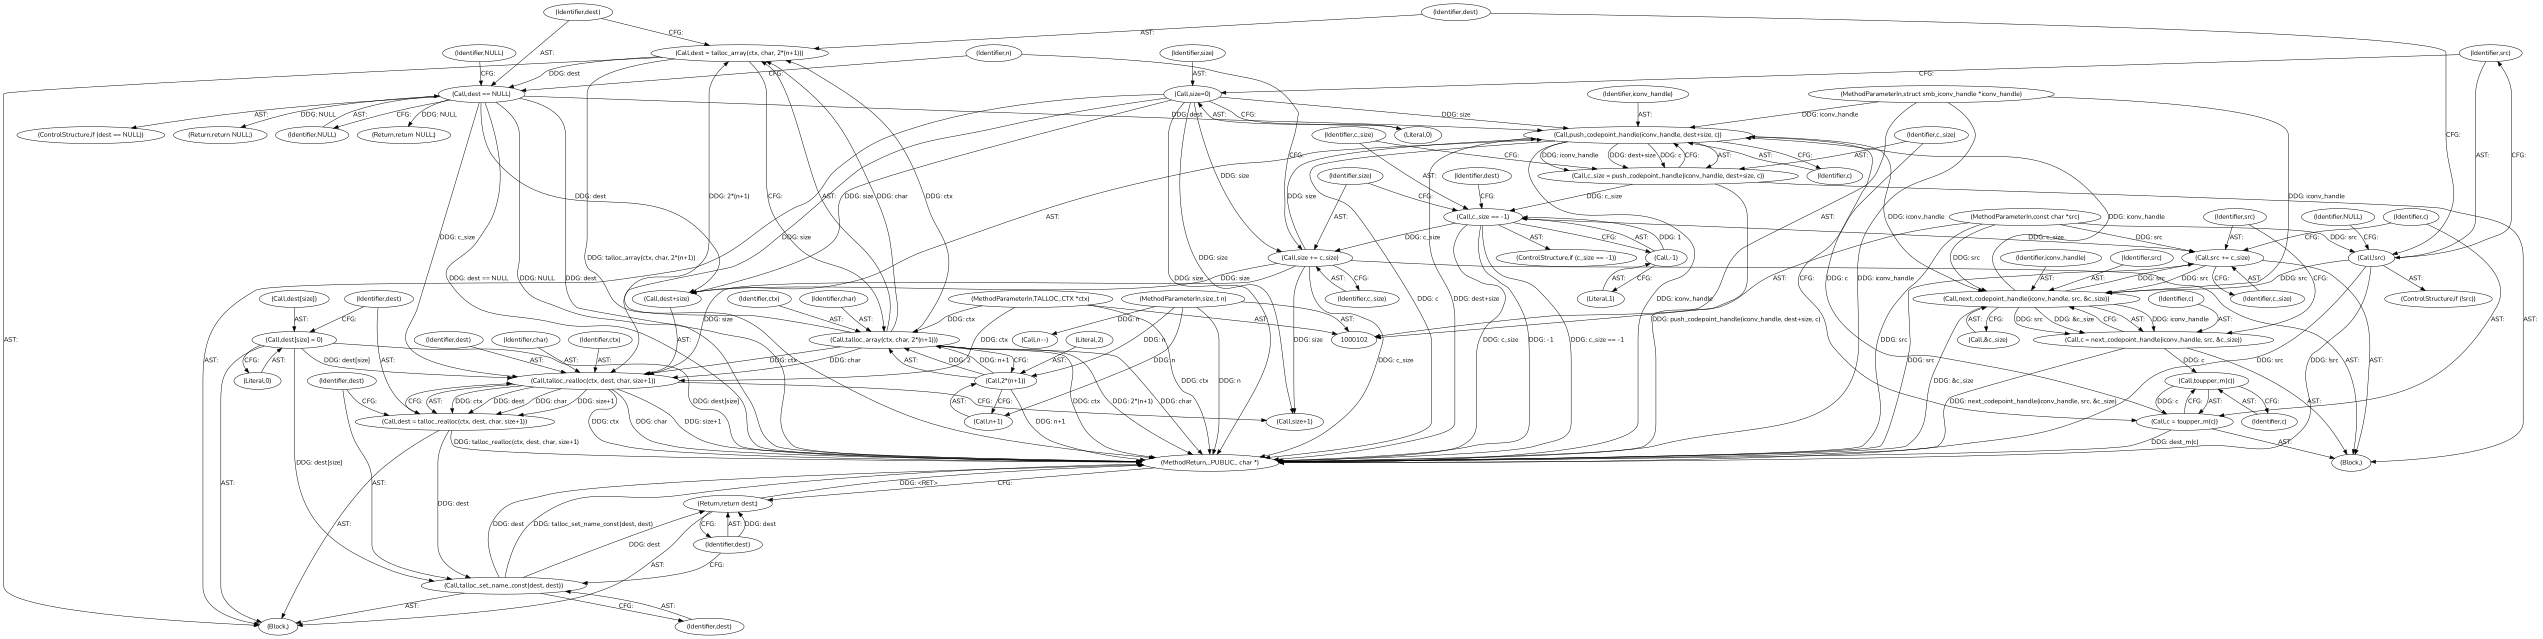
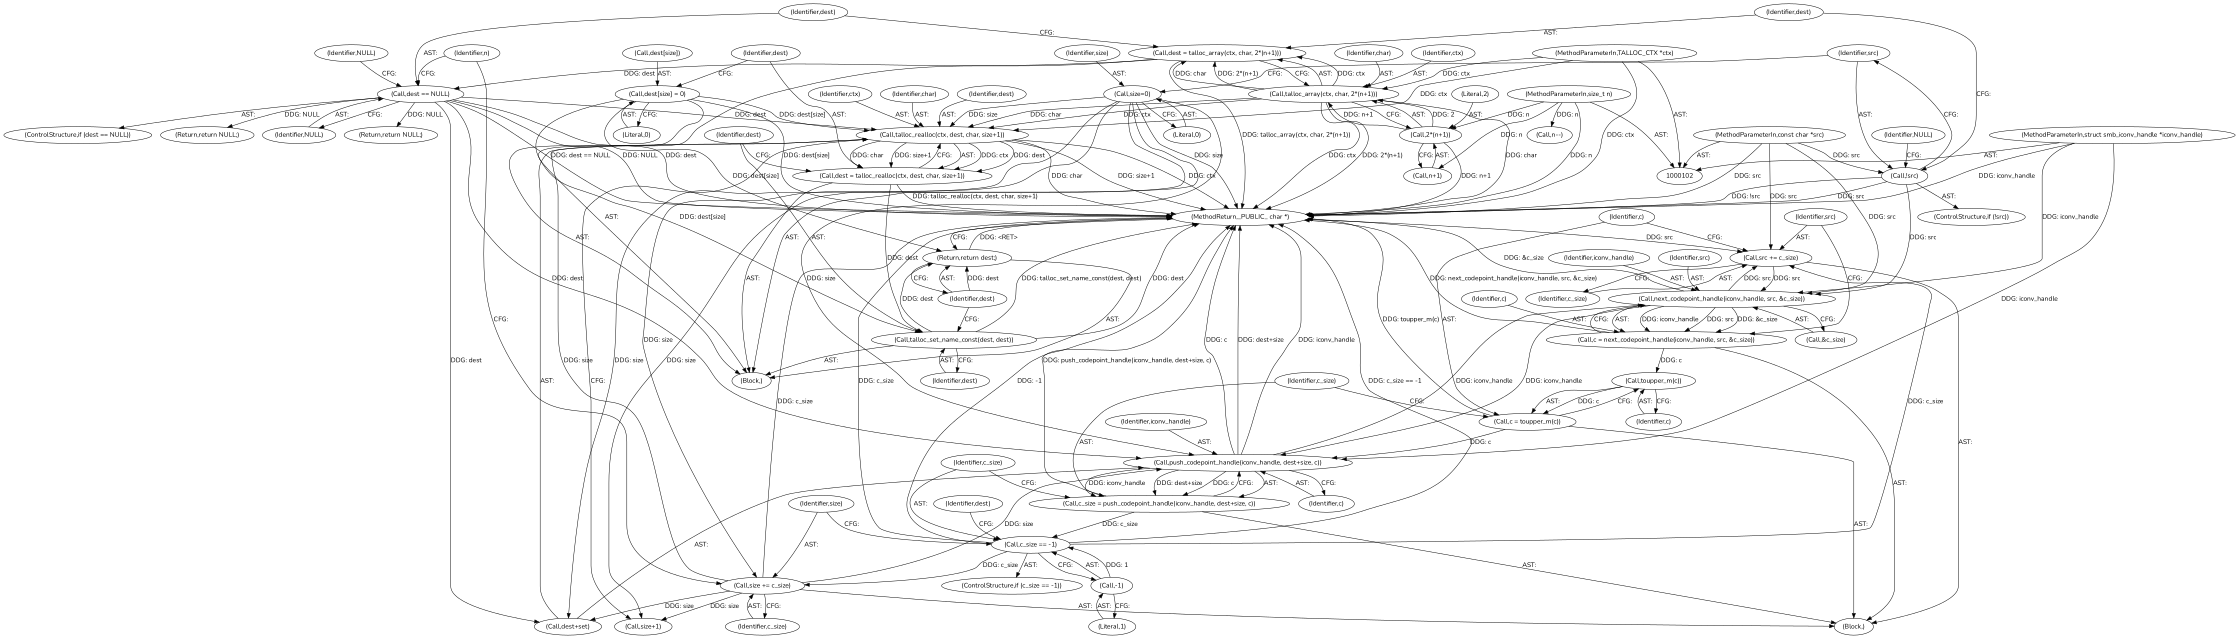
edge "(Call,dest[size] = 0)" -> "(Return,return dest;)": added, label "DDG: dest[size]"
edge "(Call,dest == NULL)" -> "(Call,talloc_realloc(ctx, dest, char, size+1))": label "DDG: c_size" -> "DDG: dest"
node "(Call,dest+size)": label "(Call,dest+size)" -> "(Call,dest+set)"
edge "(Call,c = toupper_m(c))" -> "(MethodReturn,_PUBLIC_ char *)": label "DDG: dest_m(c)" -> "DDG: toupper_m(c)"
edge "(Call,src += c_size)" -> "(MethodReturn,_PUBLIC_ char *)": reversed
